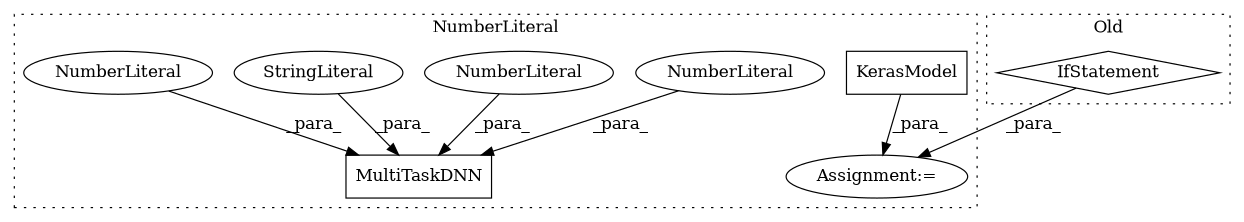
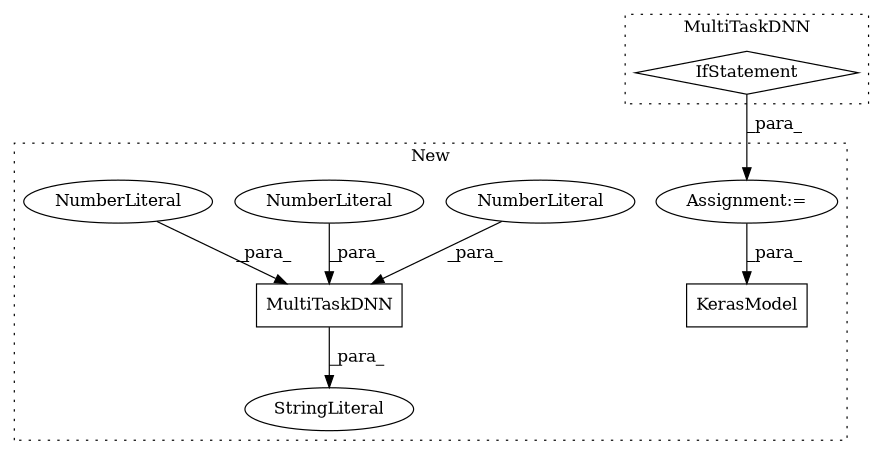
cluster "NumberLiteral": label "NumberLiteral" -> "New"
cluster "Old": label "Old" -> "MultiTaskDNN"
edge "KerasModel" -> "Assignment:=": reversed
edge "StringLiteral" -> "MultiTaskDNN": reversed
